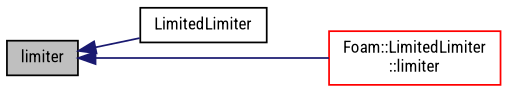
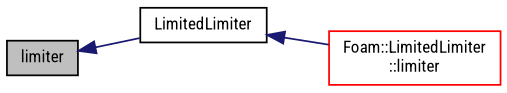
edge "Foam::LimitedLimiter ::limiter" -> "limiter": now "Foam::LimitedLimiter ::limiter" -> "LimitedLimiter"
